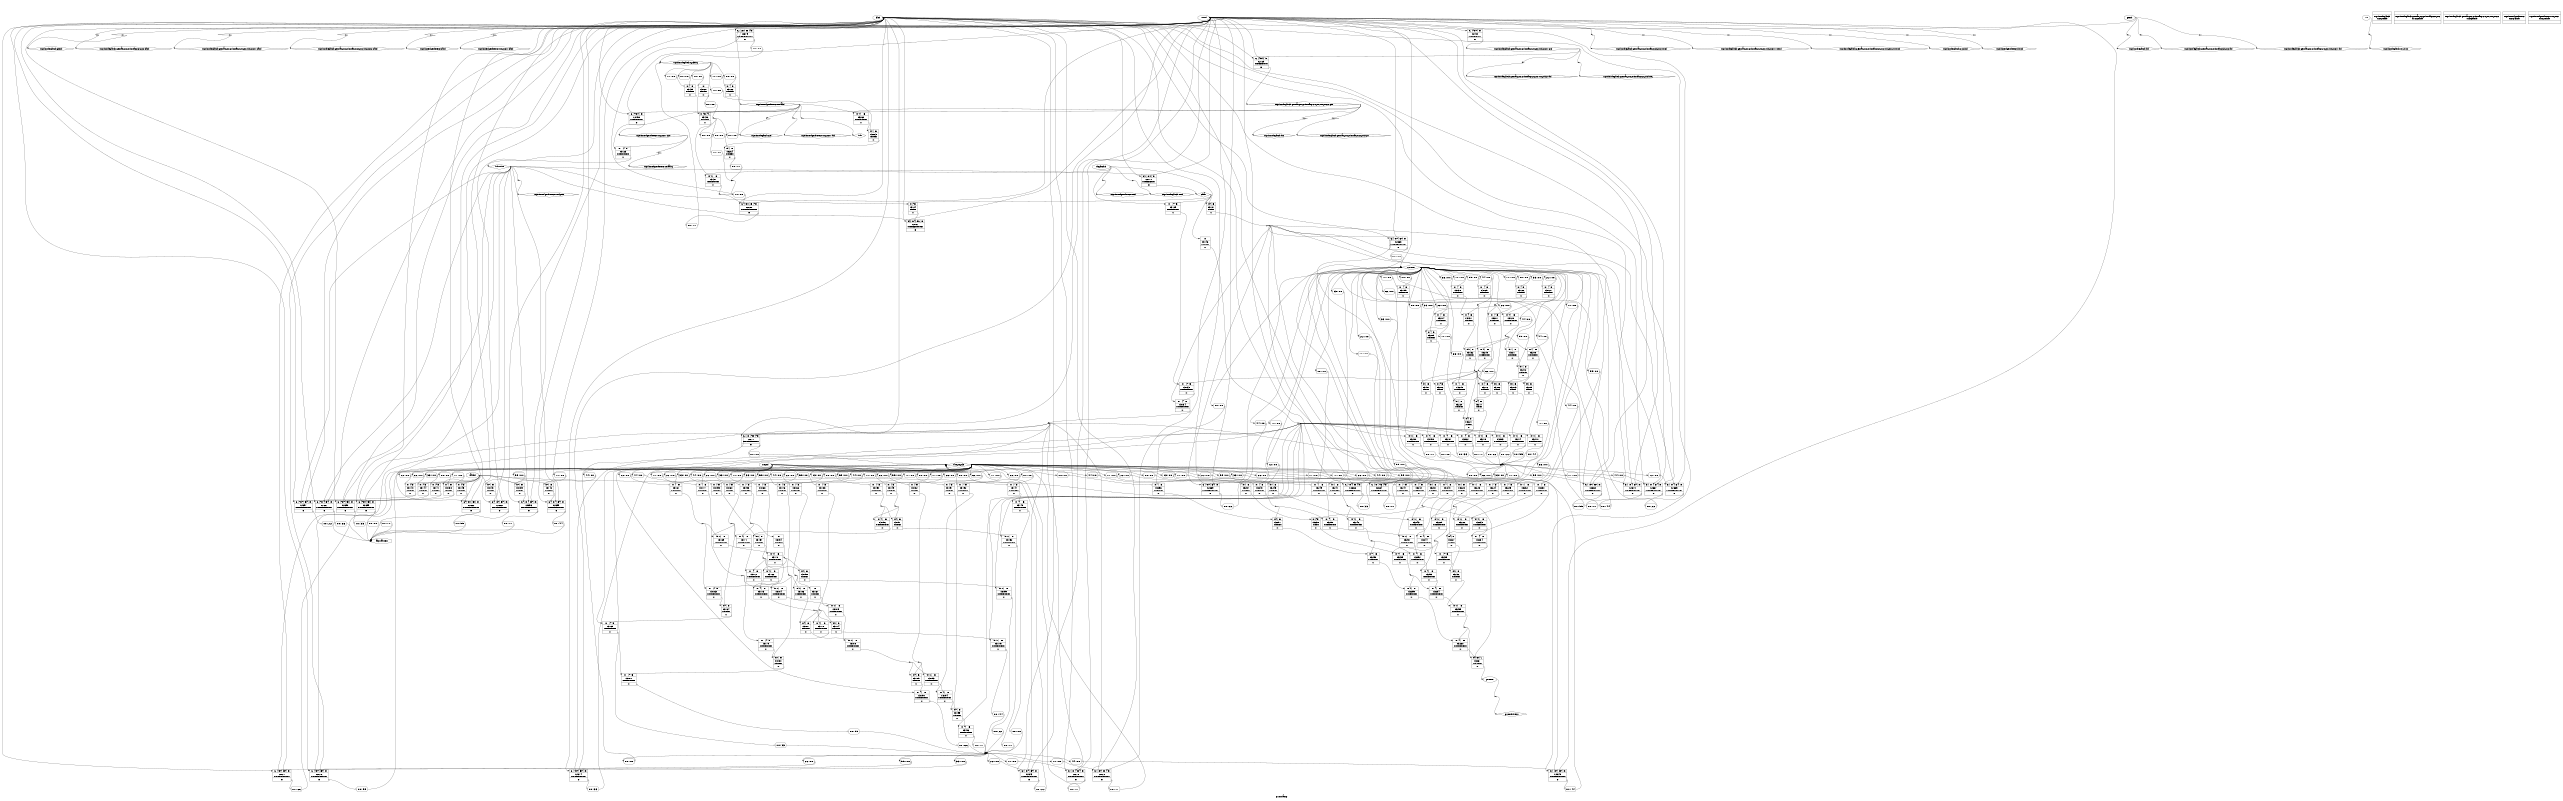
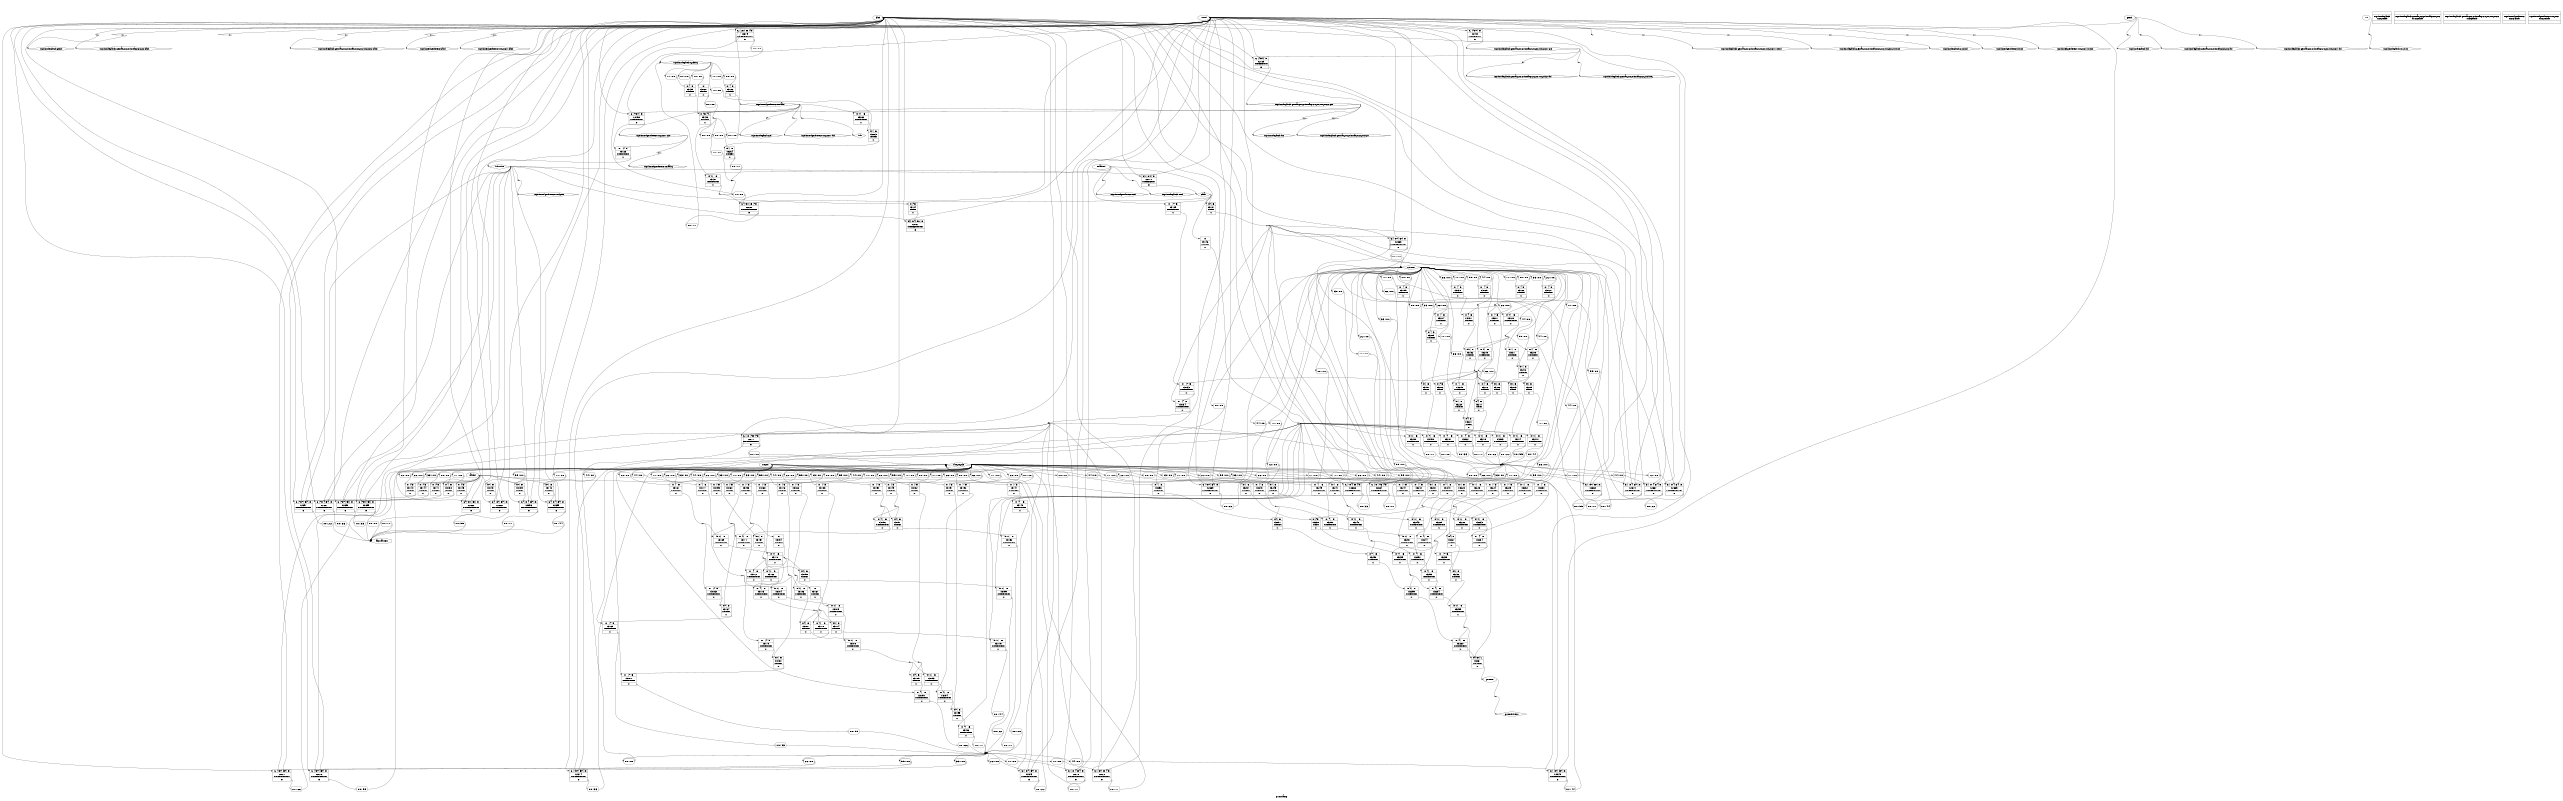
node "u_prim_deglitch.gen_async.prim_flop_2sync.u_sync_1.clk_i": removed
node "u_prim_deglitch.gen_async.prim_flop_2sync.rst_ni": removed
node "u_prim_edge_detect.u_sync_1.rst_ni": added
node "deglitch_i": label "deglitch_i" -> "enable_i"
